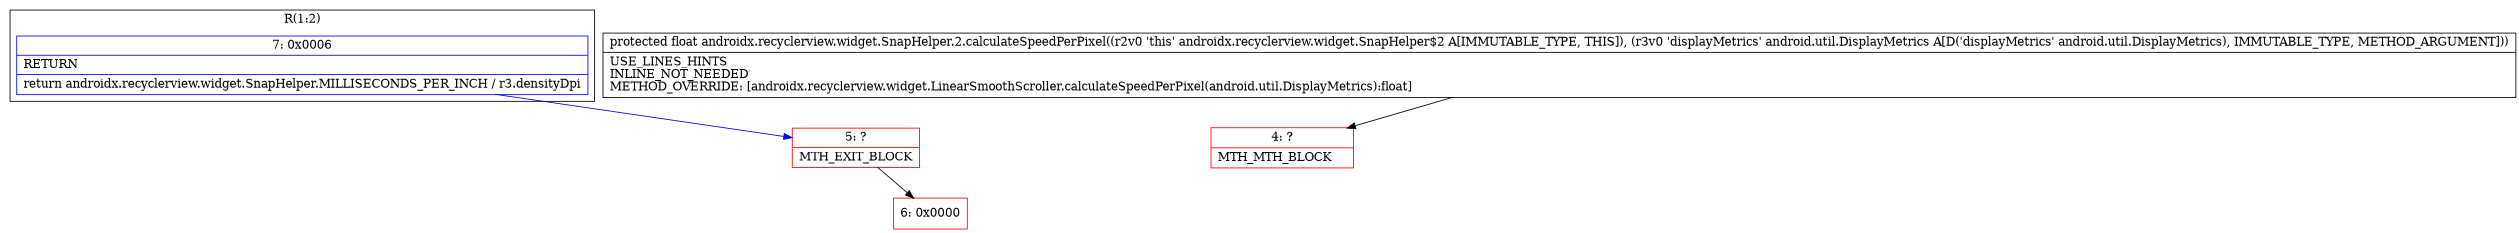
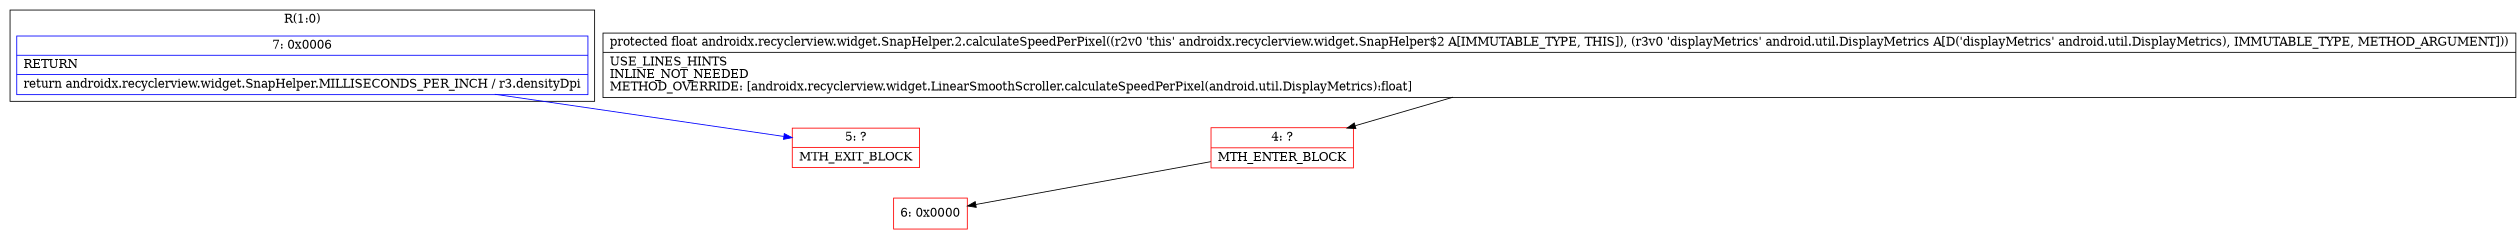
cluster "R(1:2)": label "R(1:2)" -> "R(1:0)"
node "4: ?": text "MTH_MTH_BLOCK" -> "MTH_ENTER_BLOCK"
edge "5: ?" -> "6: 0x0000": now "4: ?" -> "6: 0x0000"
